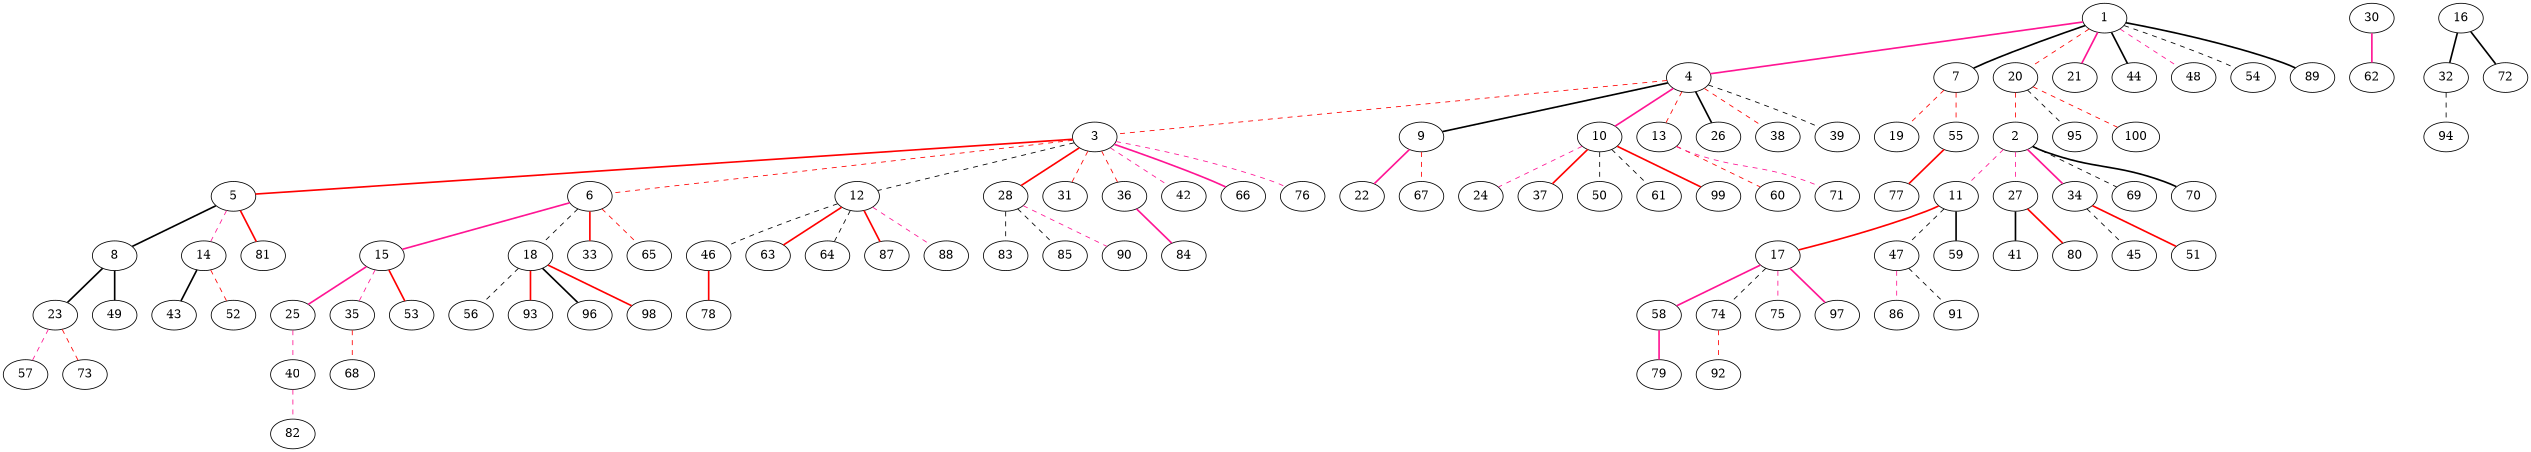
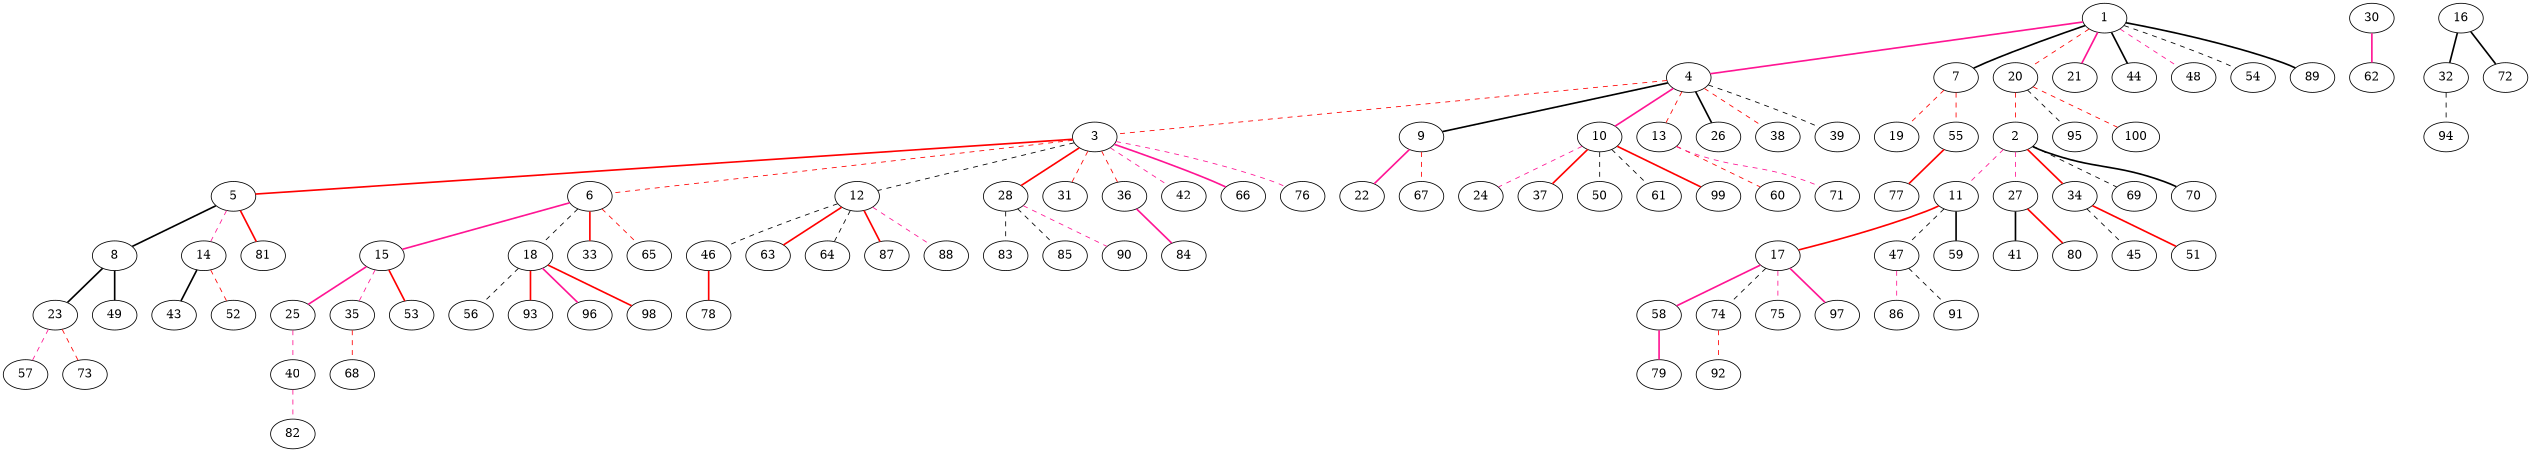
edge "2" -- "34": color deeppink -> red
edge "18" -- "96": color black -> deeppink
